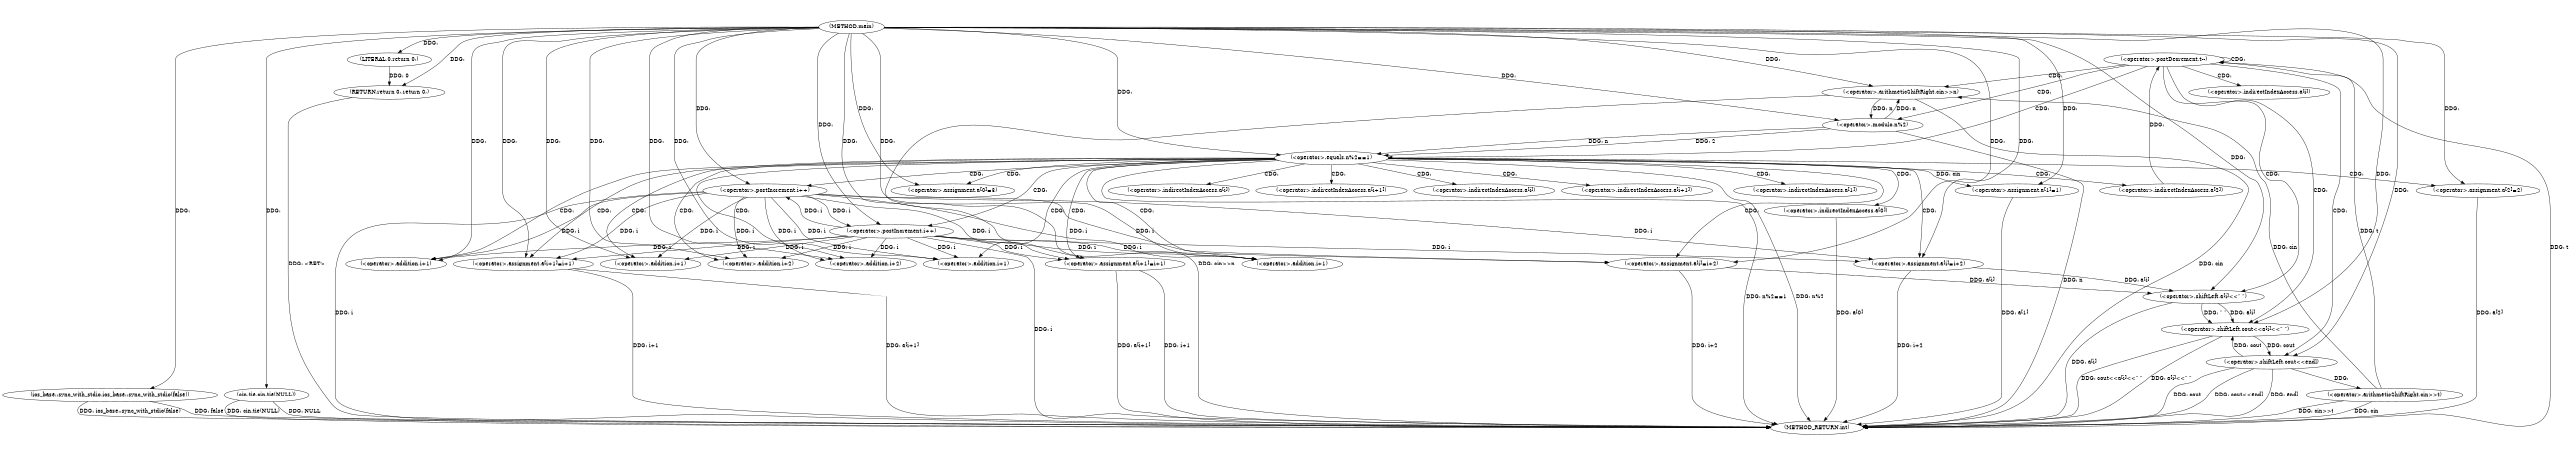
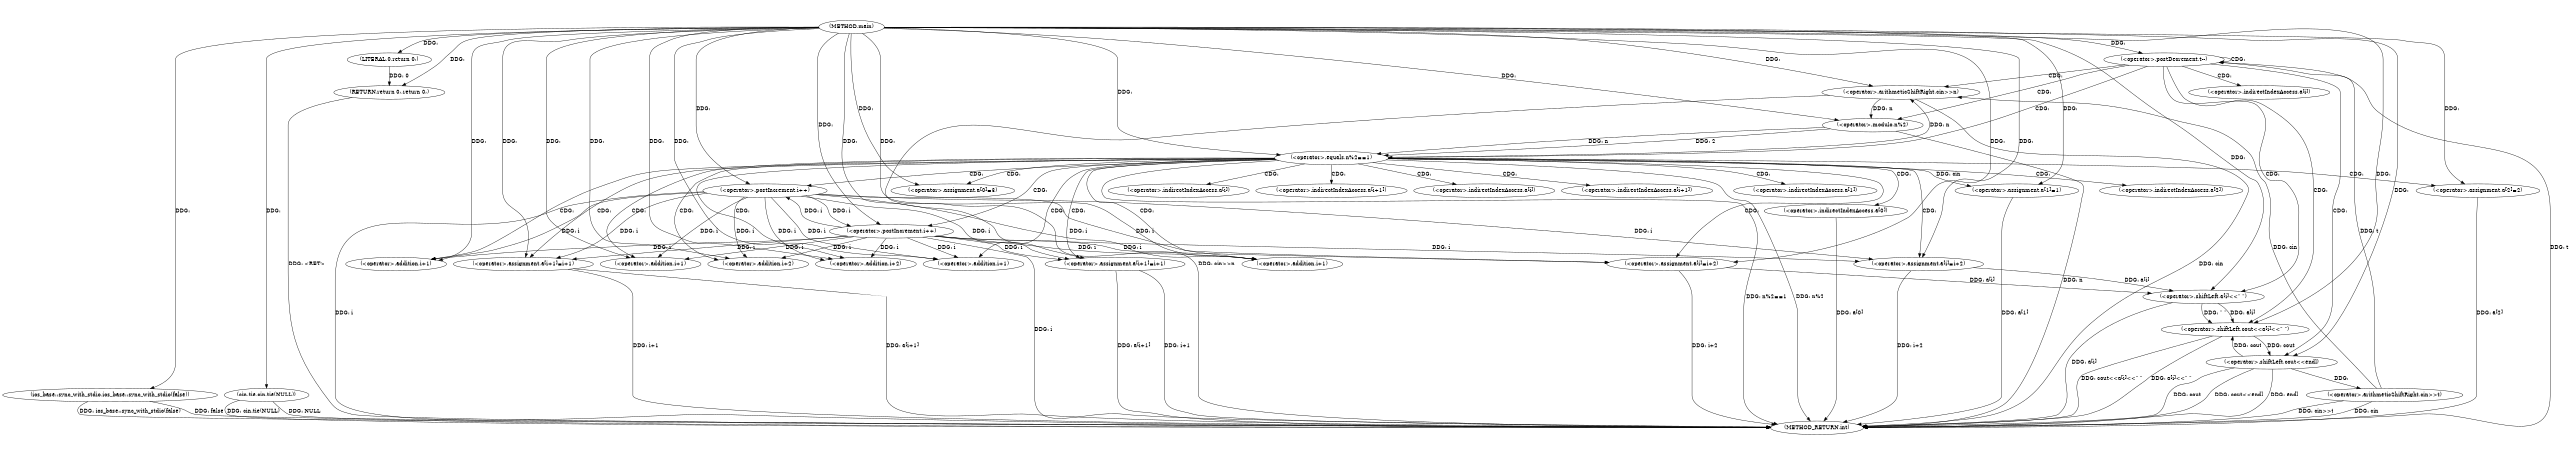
edge "(<operator>.modulo,n%2)" -> "(<operator>.arithmeticShiftRight,cin>>n)": now "(<operator>.equals,n%2==1)" -> "(<operator>.arithmeticShiftRight,cin>>n)"
edge "(<operator>.indirectIndexAccess,a[2])" -> "(<operator>.postDecrement,t--)": now "(METHOD,main)" -> "(<operator>.postDecrement,t--)"
